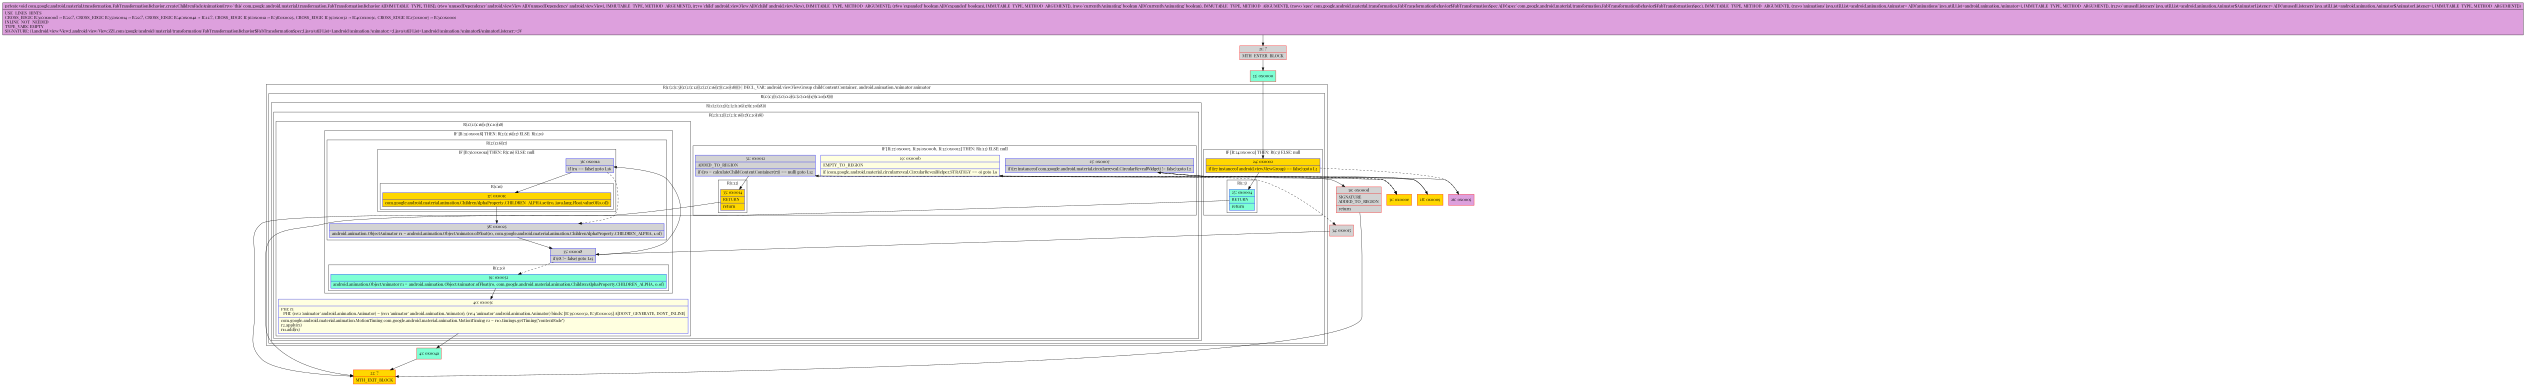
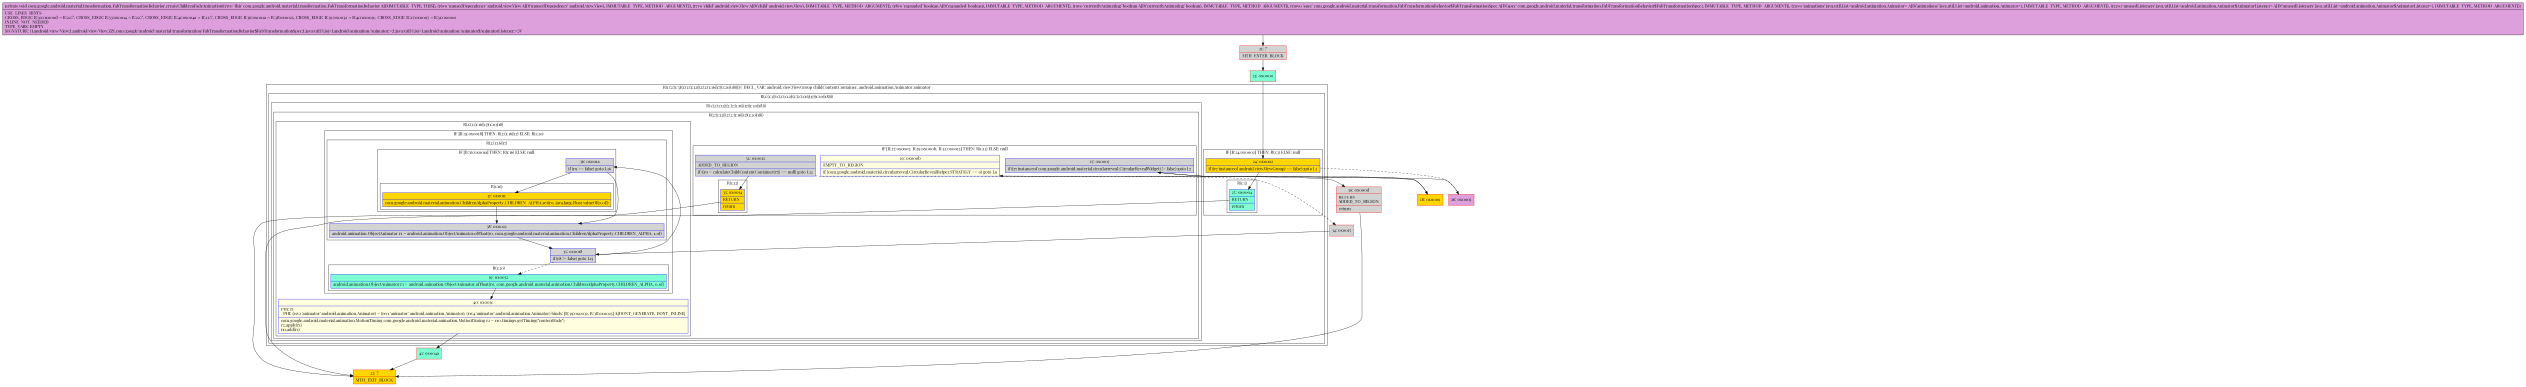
node "30: 0x000d": text "SIGNATURE" -> "RETURN"
node "31: 0x000e": removed
edge "36: 0x001a" -> "38: 0x0025": style dashed -> solid
